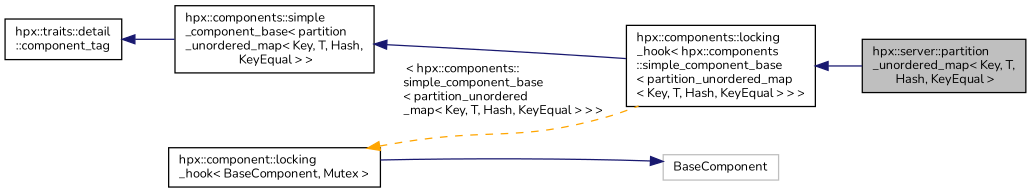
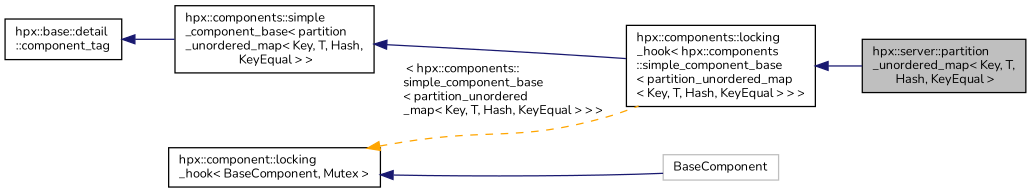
node "hpx::traits::detail ::component_tag": label "hpx::traits::detail ::component_tag" -> "hpx::base::detail ::component_tag"
edge "hpx::component::locking _hook< BaseComponent, Mutex >" -> "BaseComponent": reversed
